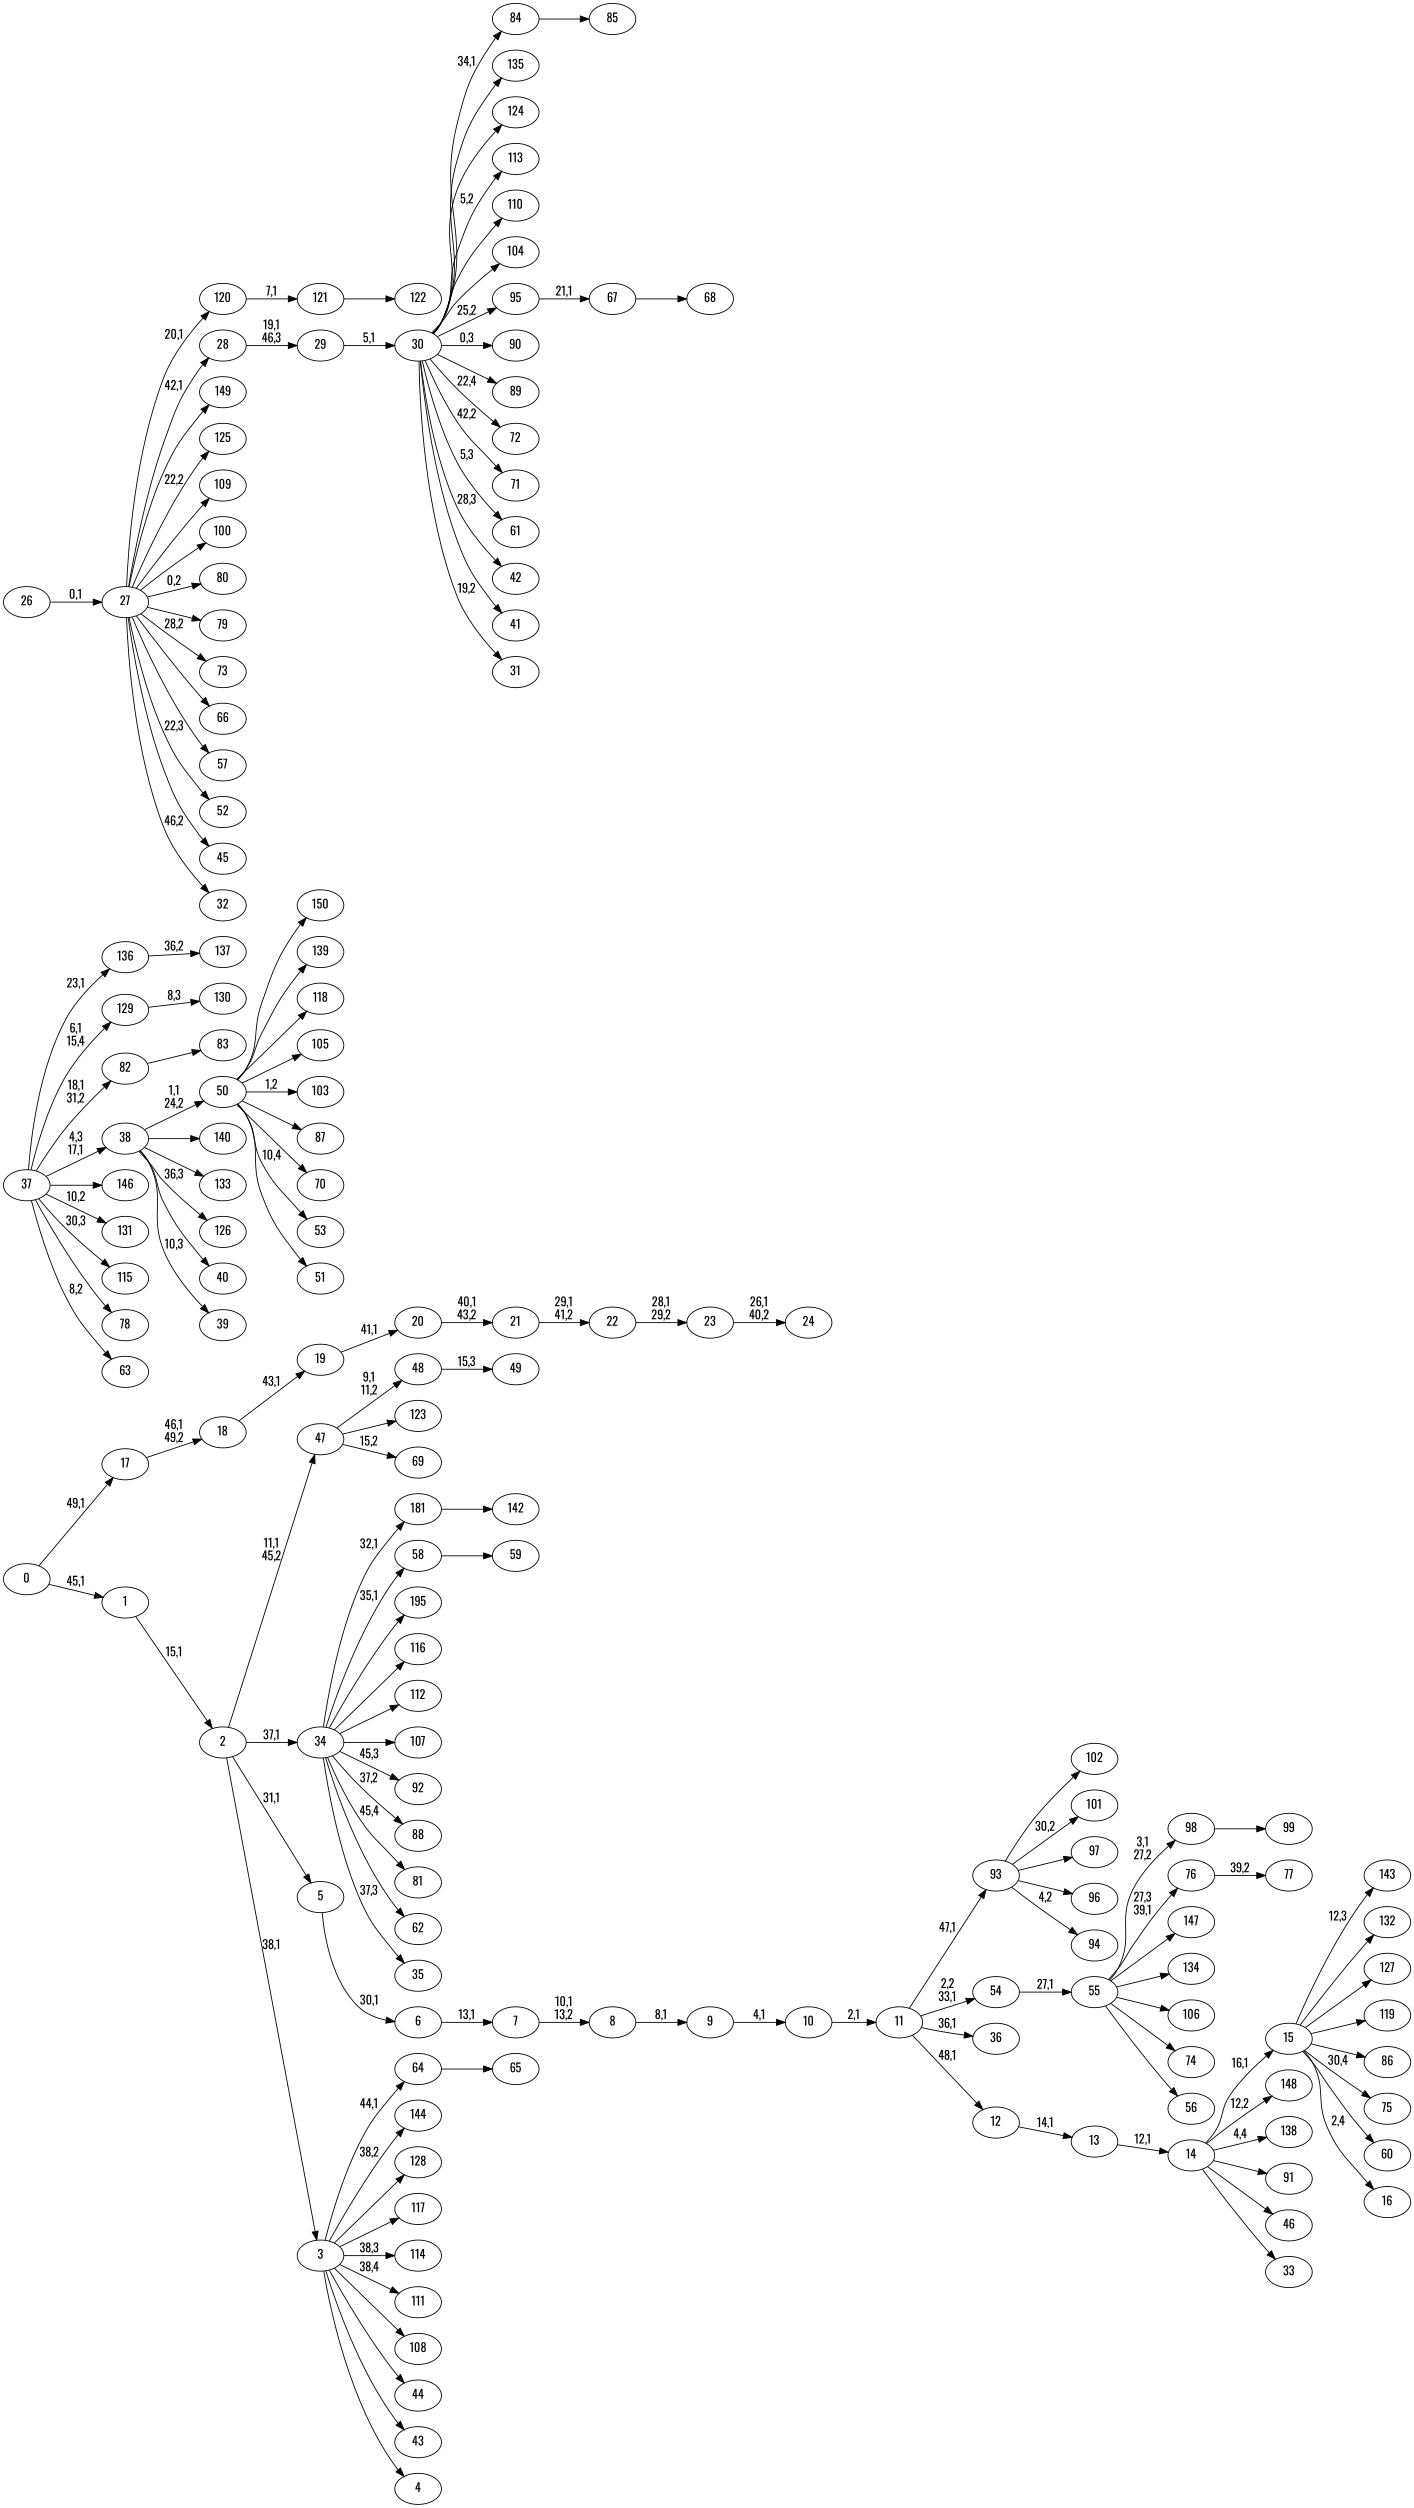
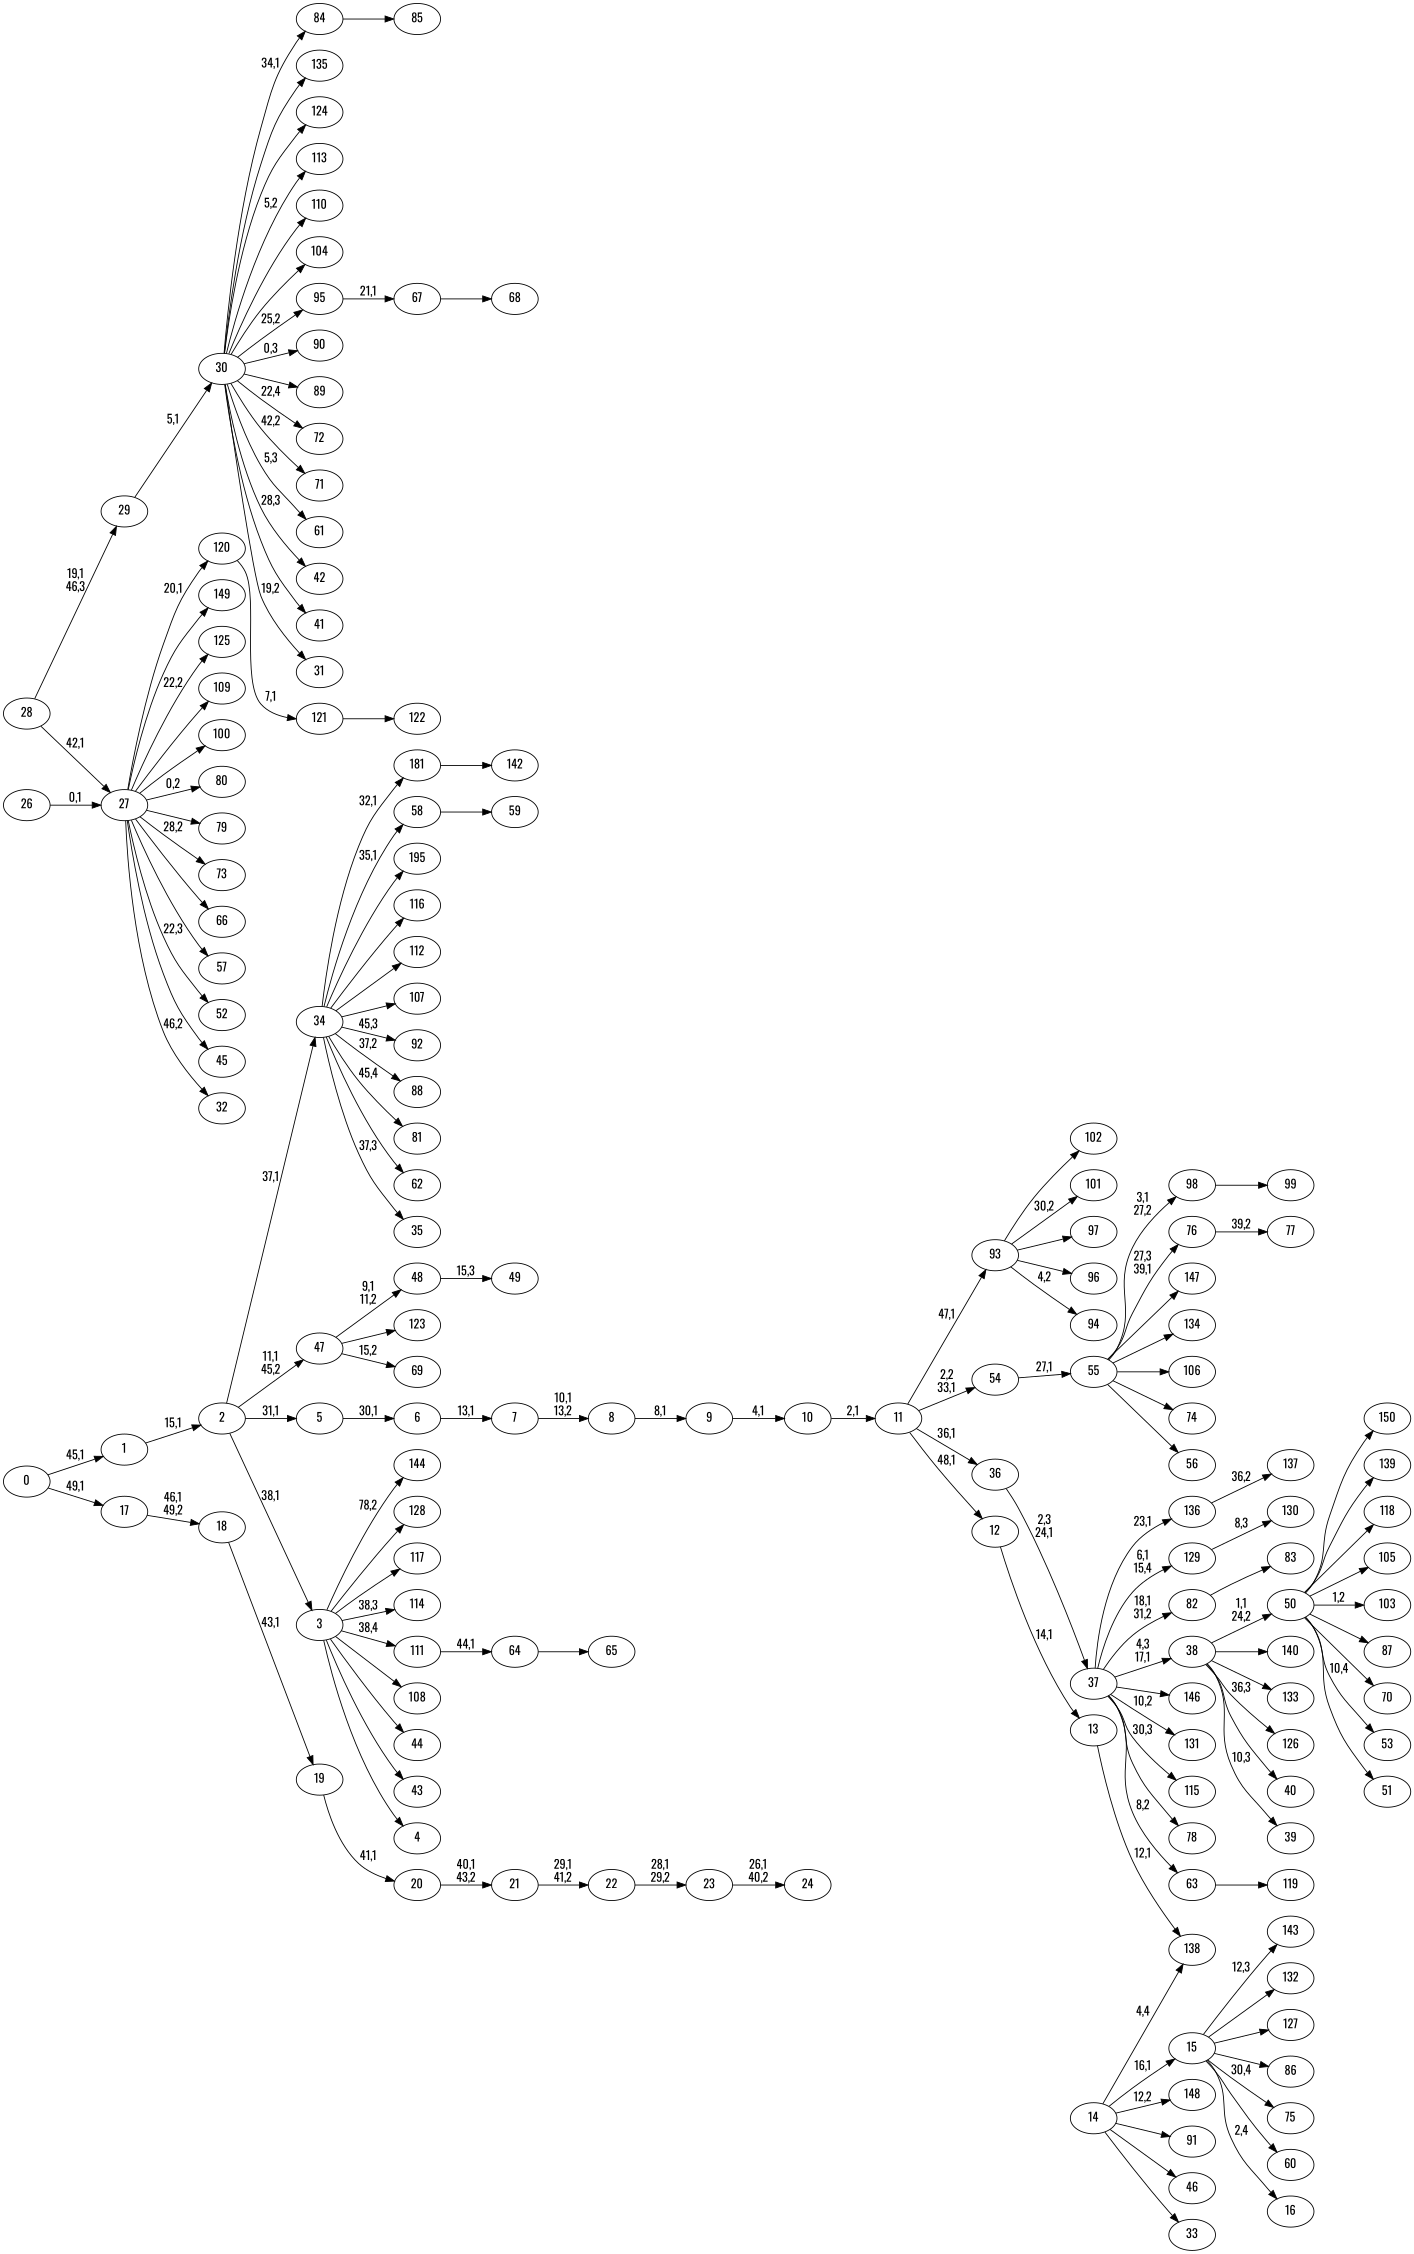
edge "27" -> "28": reversed
edge "36" -> "37": added, label "2,3 24,1"
edge "15" -> "119": now "63" -> "119"
edge "13" -> "14": now "13" -> "138"
edge "3" -> "144": label "38,2" -> "78,2"
edge "3" -> "64": now "111" -> "64"
